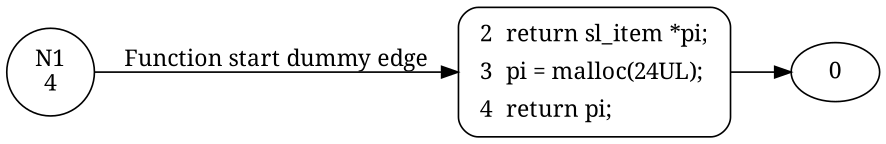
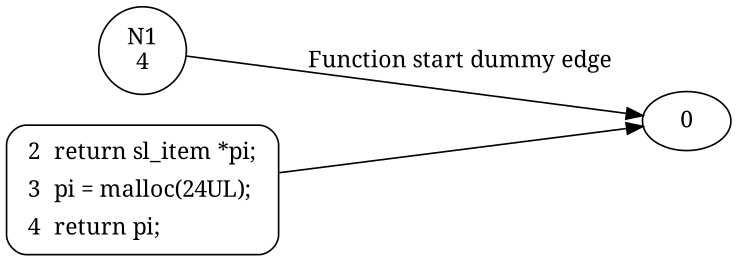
edge "N1 4" -> "2": now "N1 4" -> "0"
